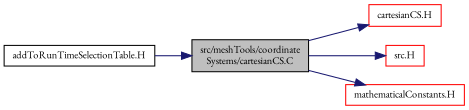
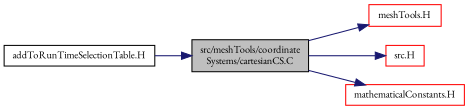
node "cartesianCS.H": label "cartesianCS.H" -> "meshTools.H"
